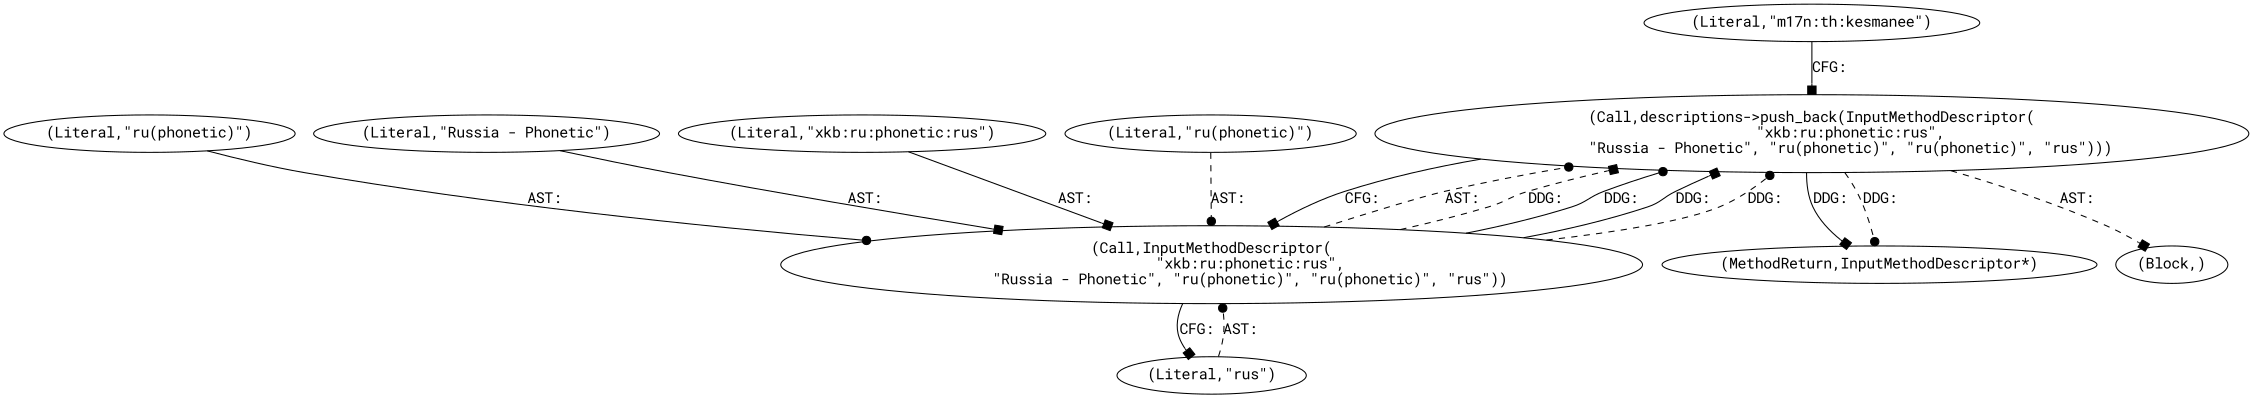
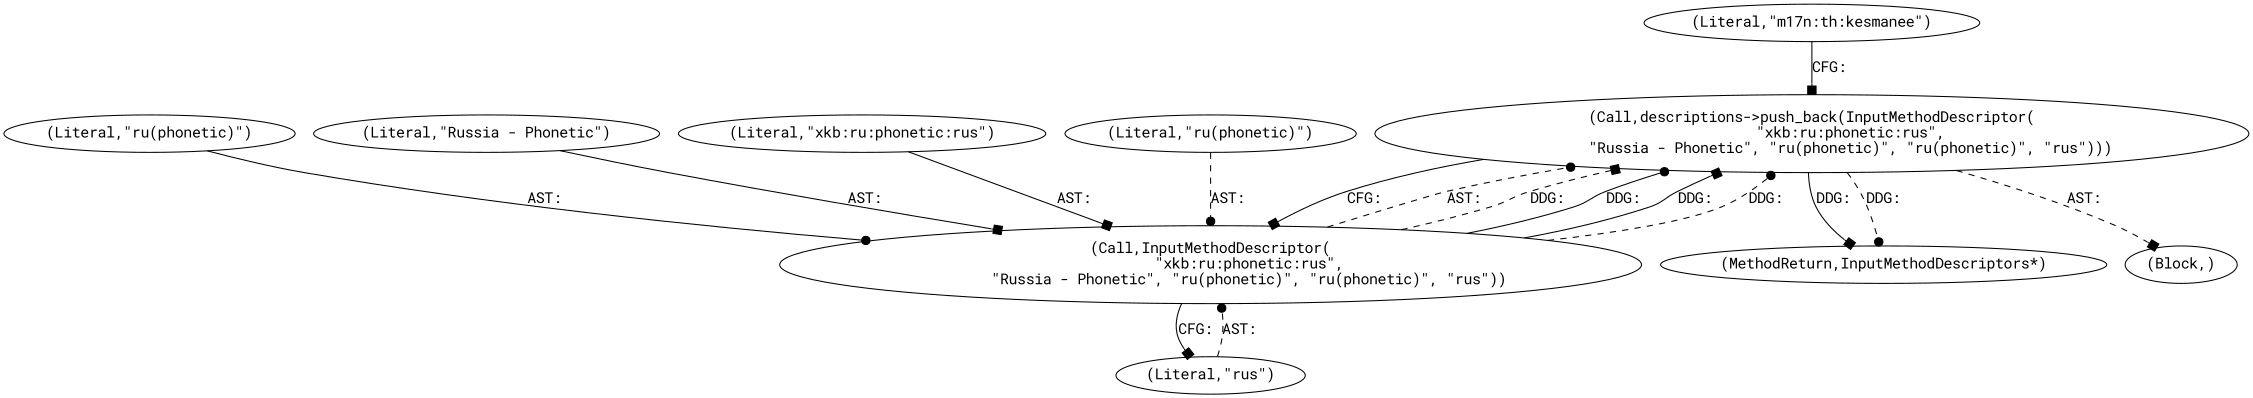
node "(MethodReturn,InputMethodDescriptor*)": label "(MethodReturn,InputMethodDescriptor*)" -> "(MethodReturn,InputMethodDescriptors*)"
